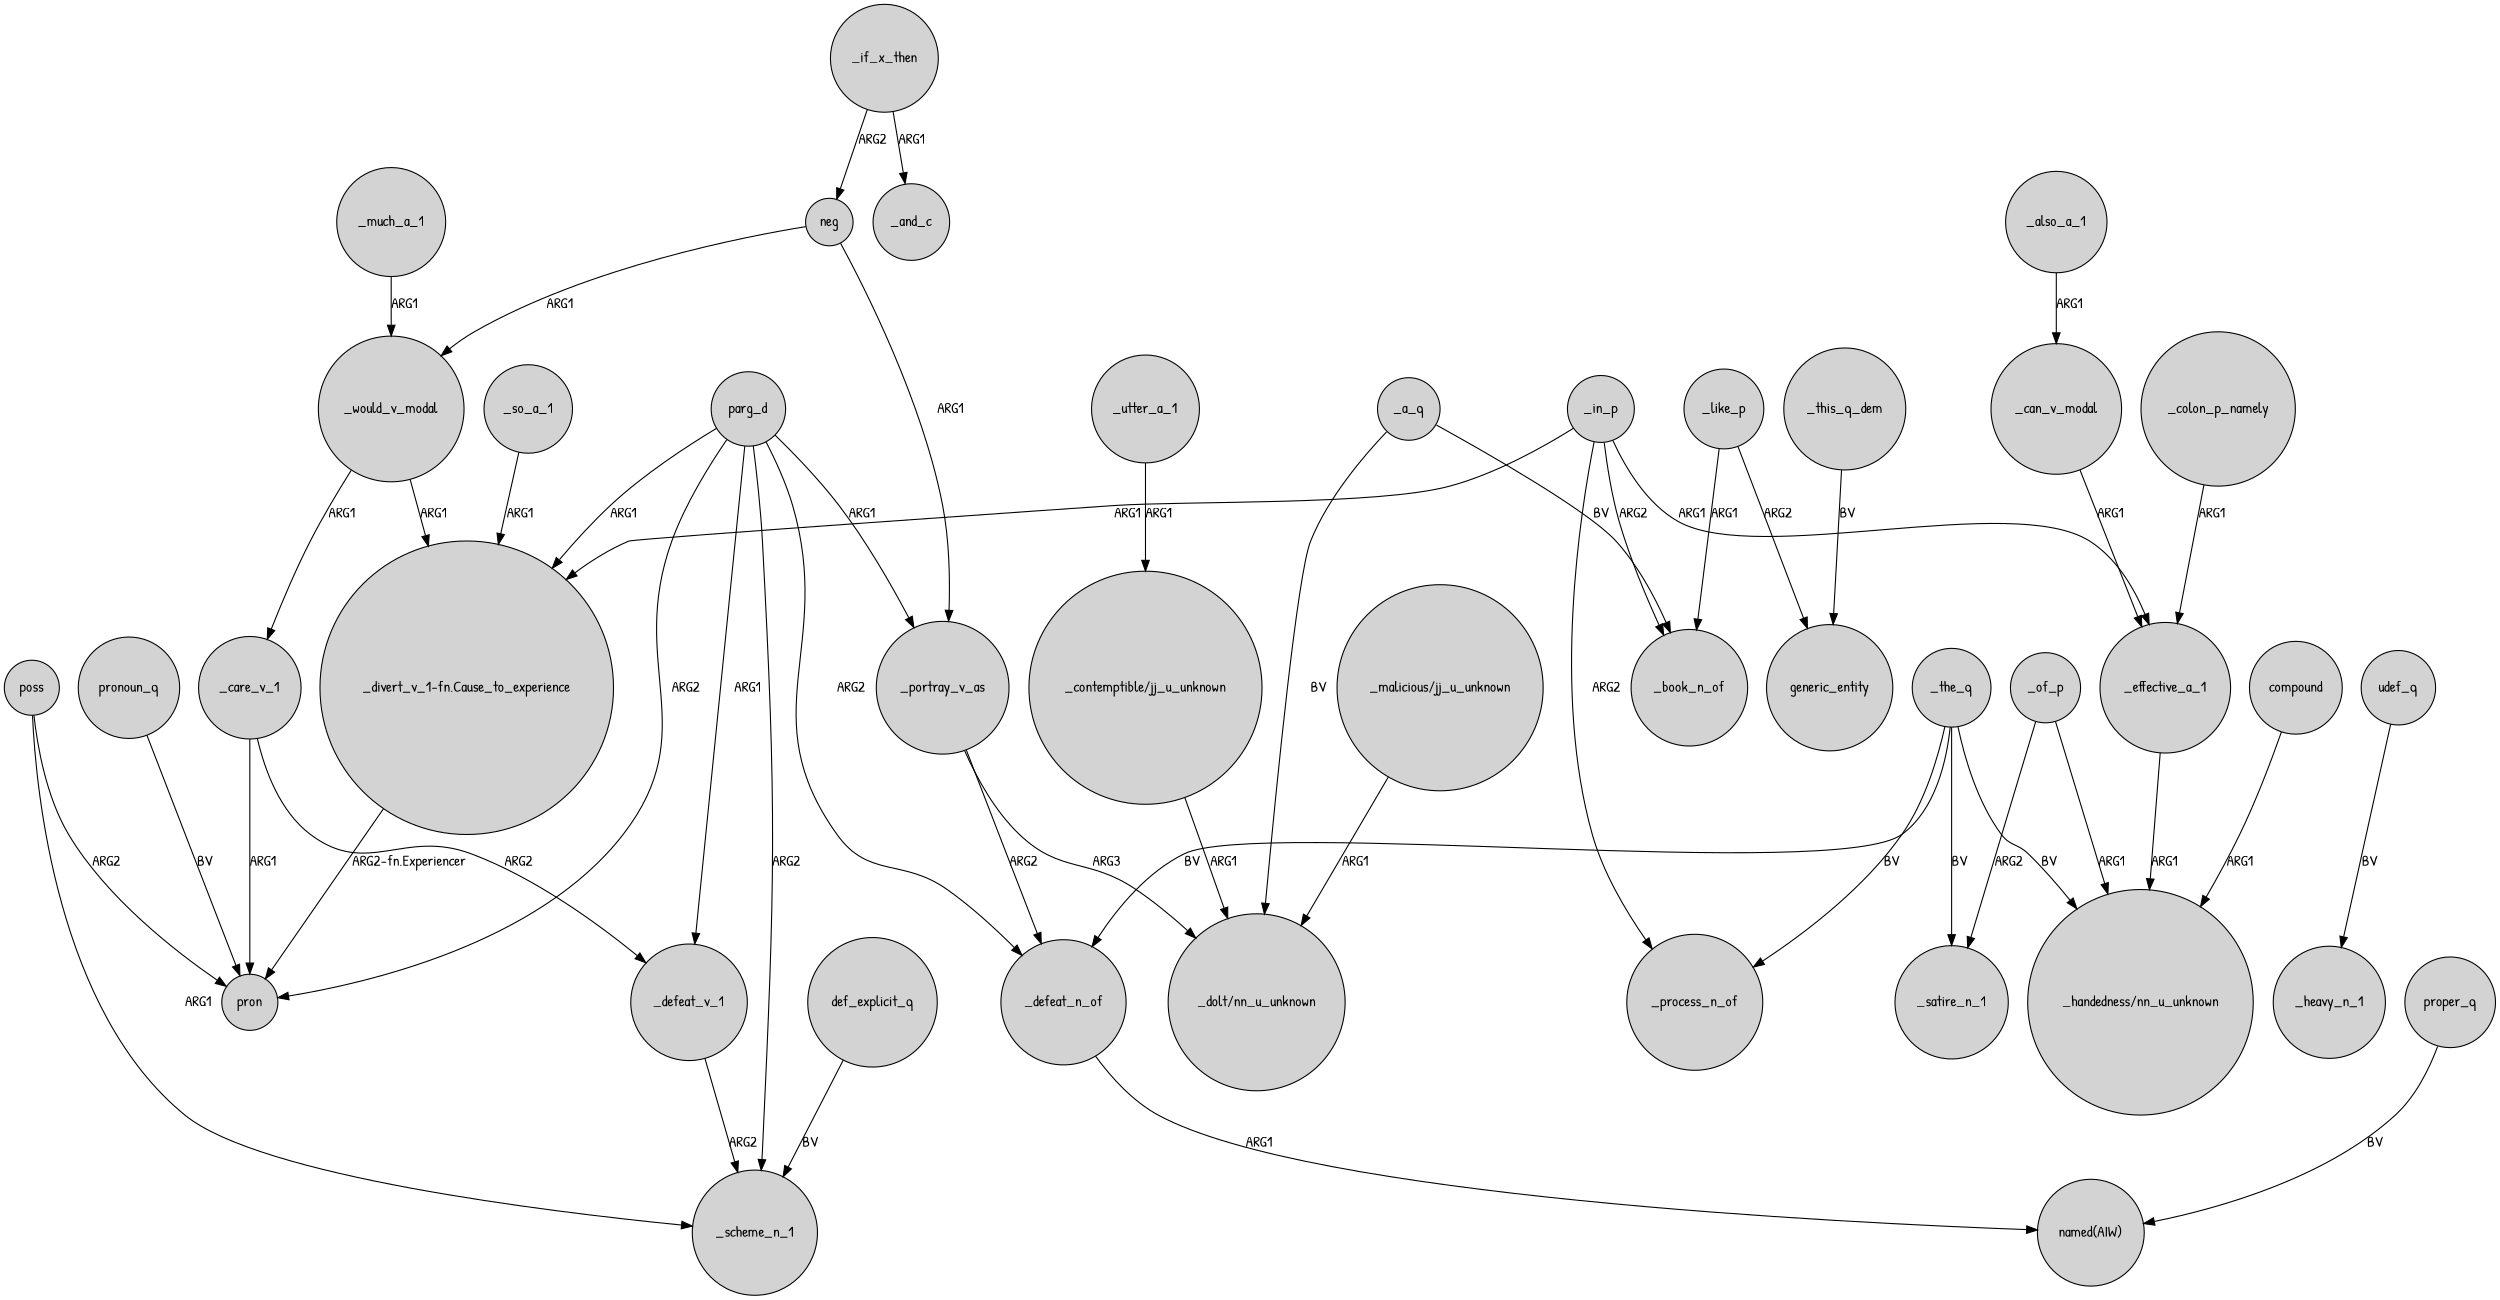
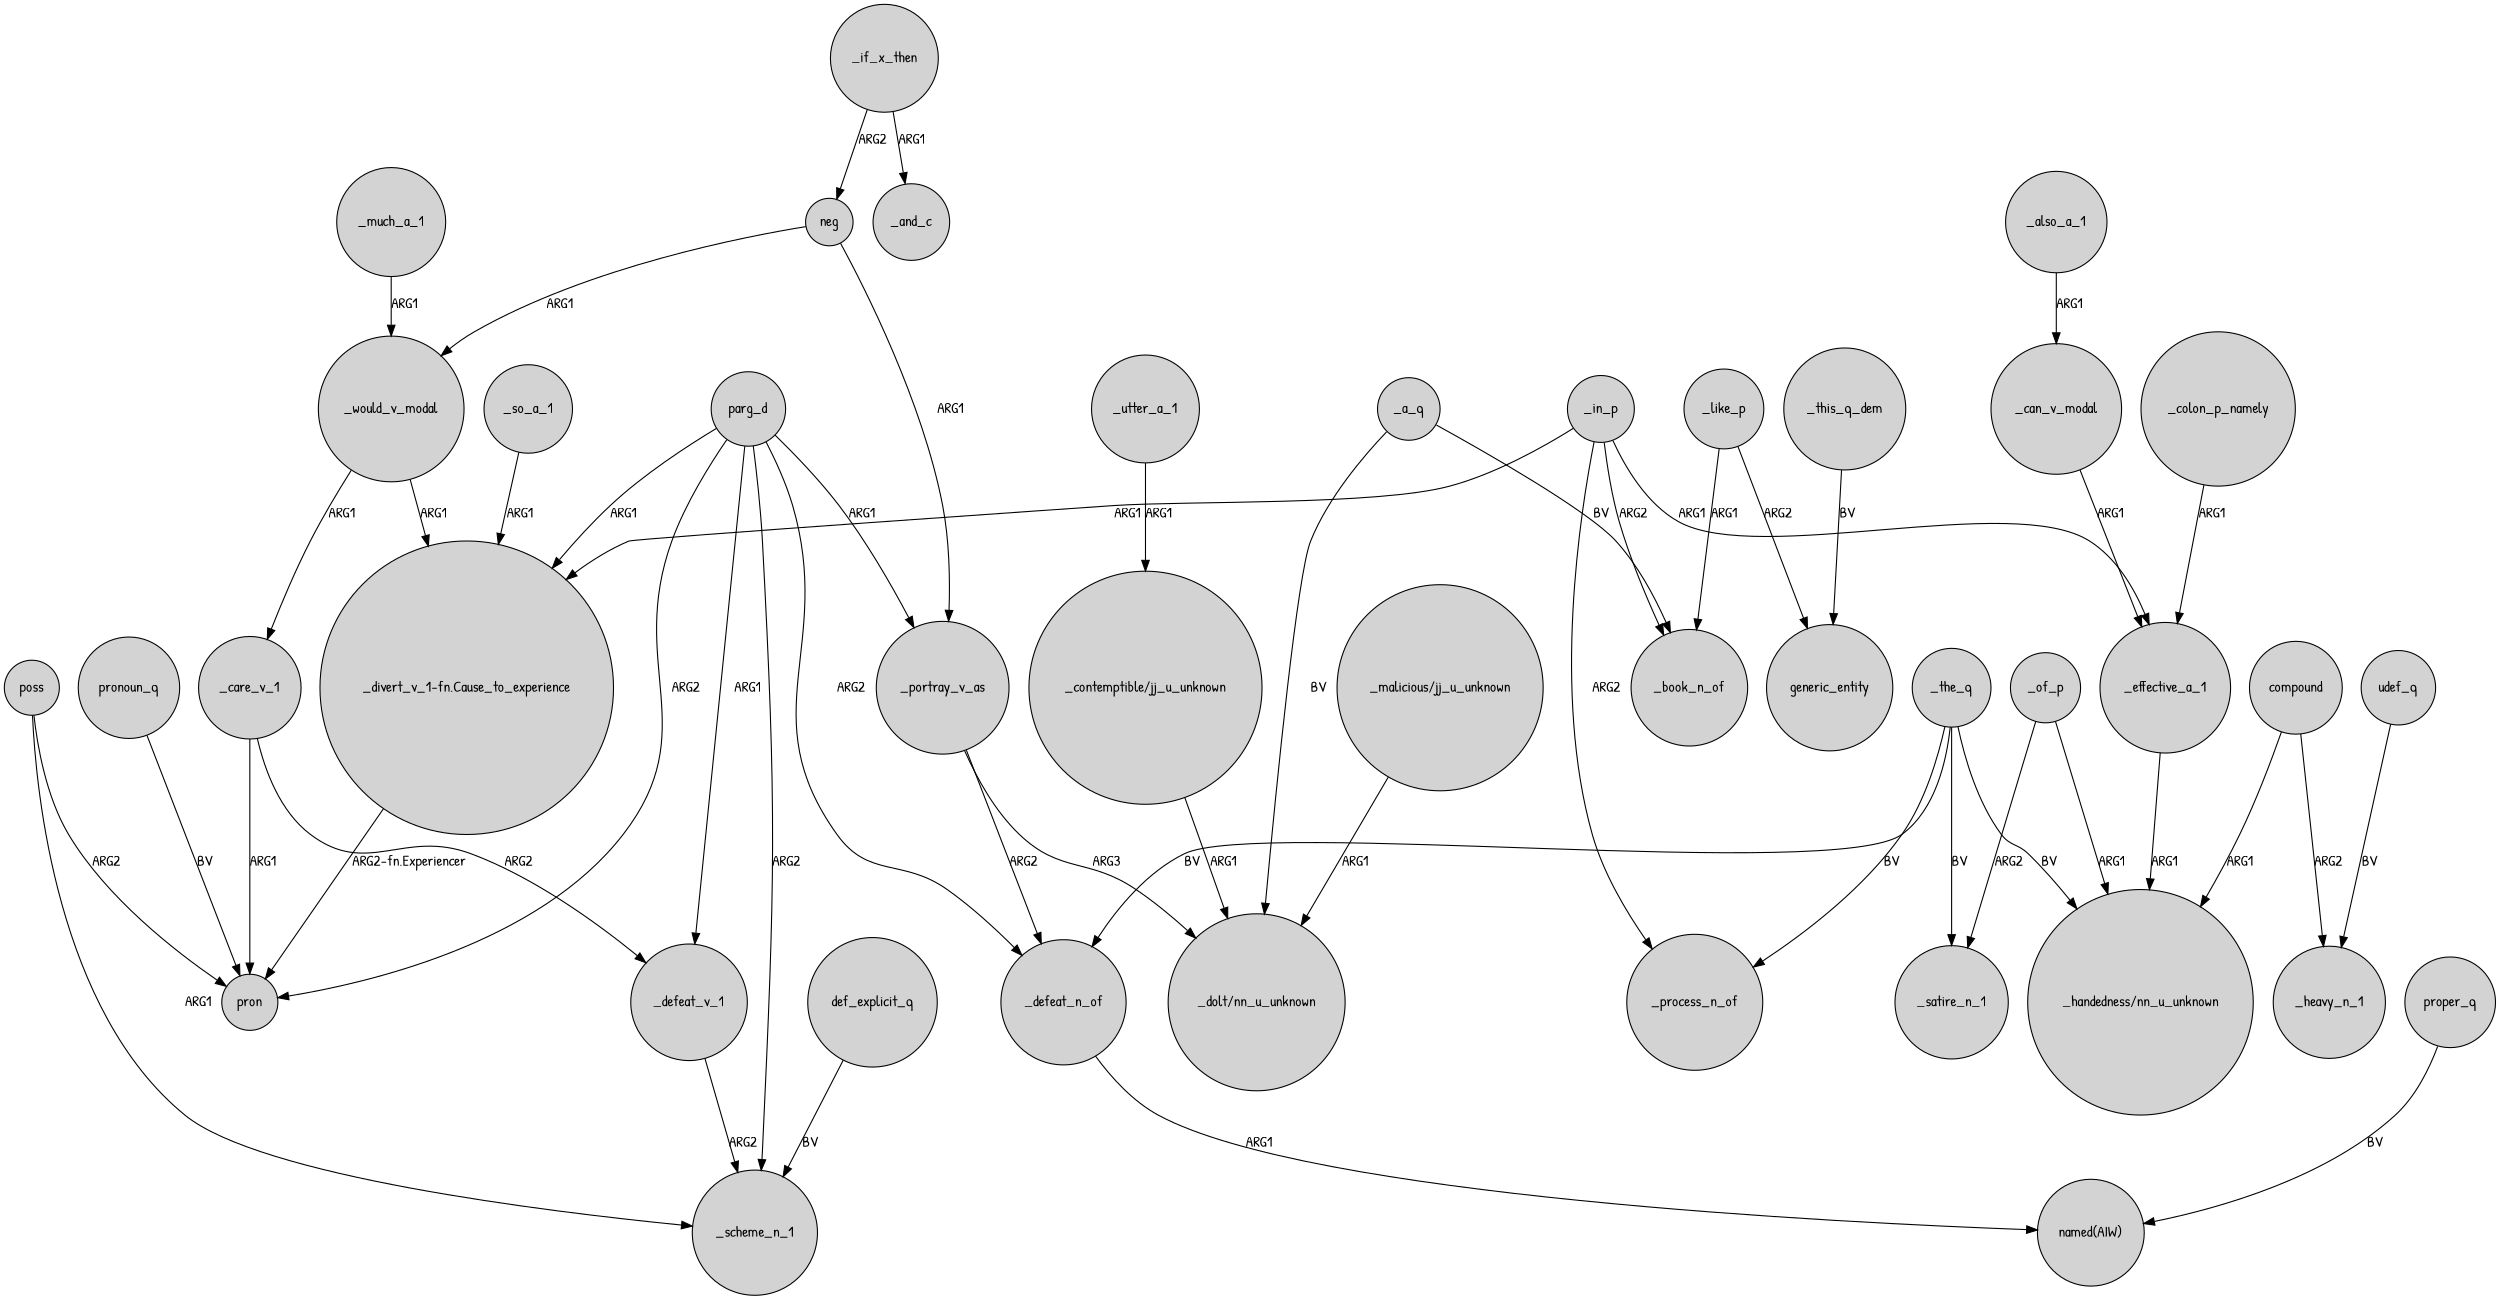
edge "compound" -> "_heavy_n_1": added, label "ARG2"
